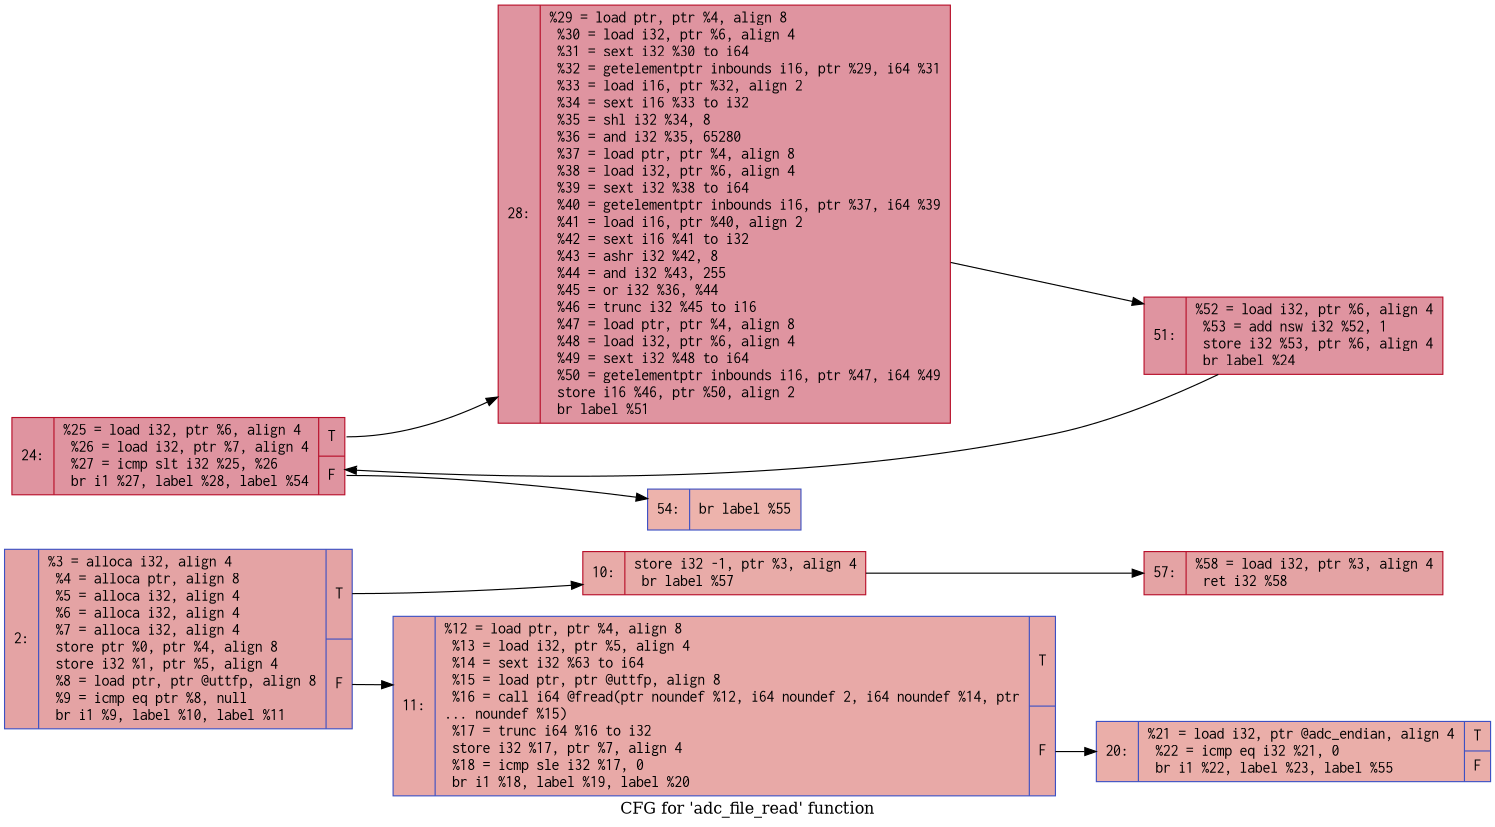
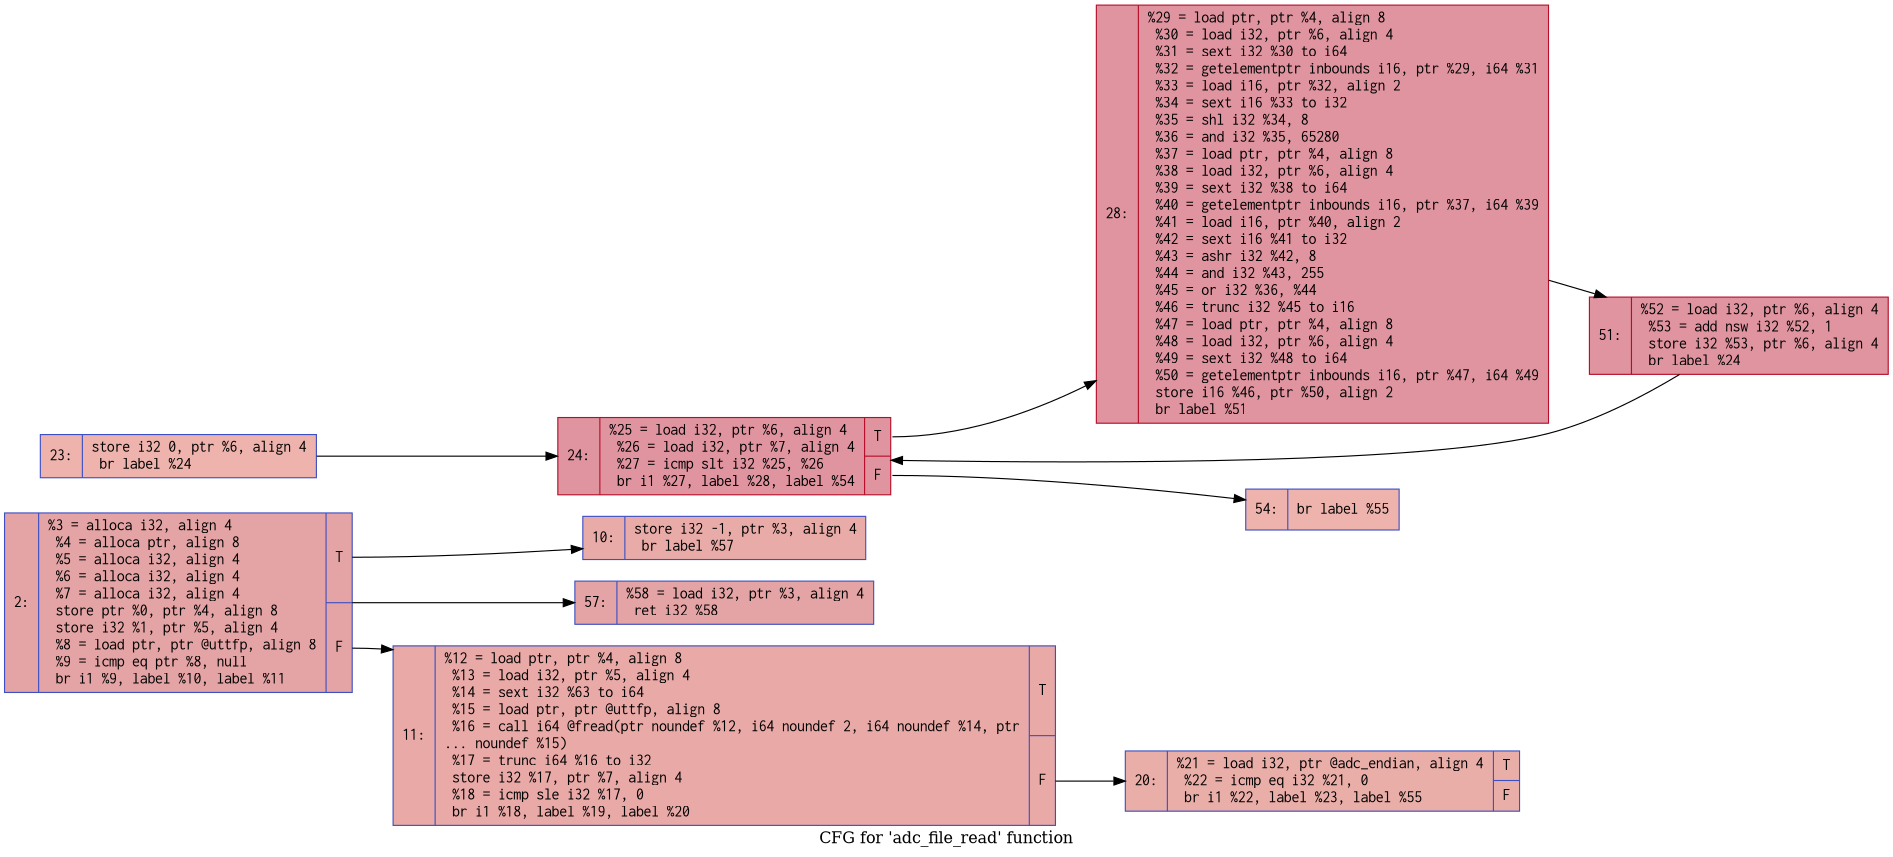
node "23:": added
node "10:": color #b70d28ff -> #3d50c3ff
edge "10:" -> "57:": now "2:" -> "57:"
node "57:": color #b70d28ff -> #3d50c3ff
